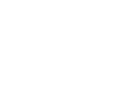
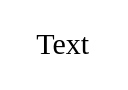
node "Text": added
